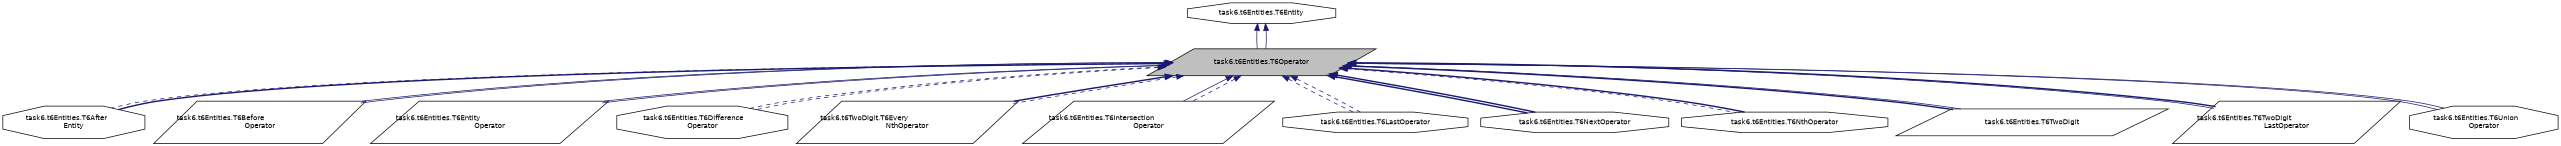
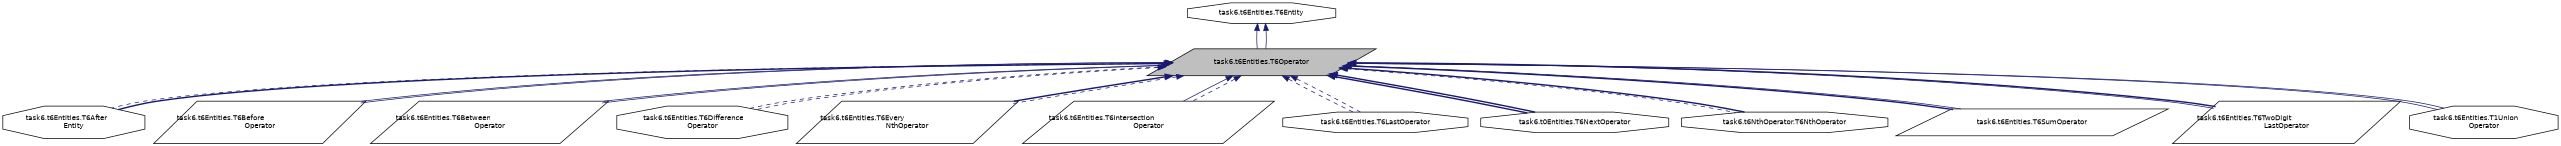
node "task6.t6Entities.T6Entity Operator": label "task6.t6Entities.T6Entity Operator" -> "task6.t6Entities.T6Between Operator"
node "task6.t6TwoDigit.T6Every NthOperator": label "task6.t6TwoDigit.T6Every NthOperator" -> "task6.t6Entities.T6Every NthOperator"
node "task6.t6Entities.T6NextOperator": label "task6.t6Entities.T6NextOperator" -> "task6.t0Entities.T6NextOperator"
node "task6.t6Entities.T6NthOperator": label "task6.t6Entities.T6NthOperator" -> "task6.t6NthOperator.T6NthOperator"
node "task6.t6Entities.T6TwoDigit": label "task6.t6Entities.T6TwoDigit" -> "task6.t6Entities.T6SumOperator"
node "task6.t6Entities.T6Union Operator": label "task6.t6Entities.T6Union Operator" -> "task6.t6Entities.T1Union Operator"
